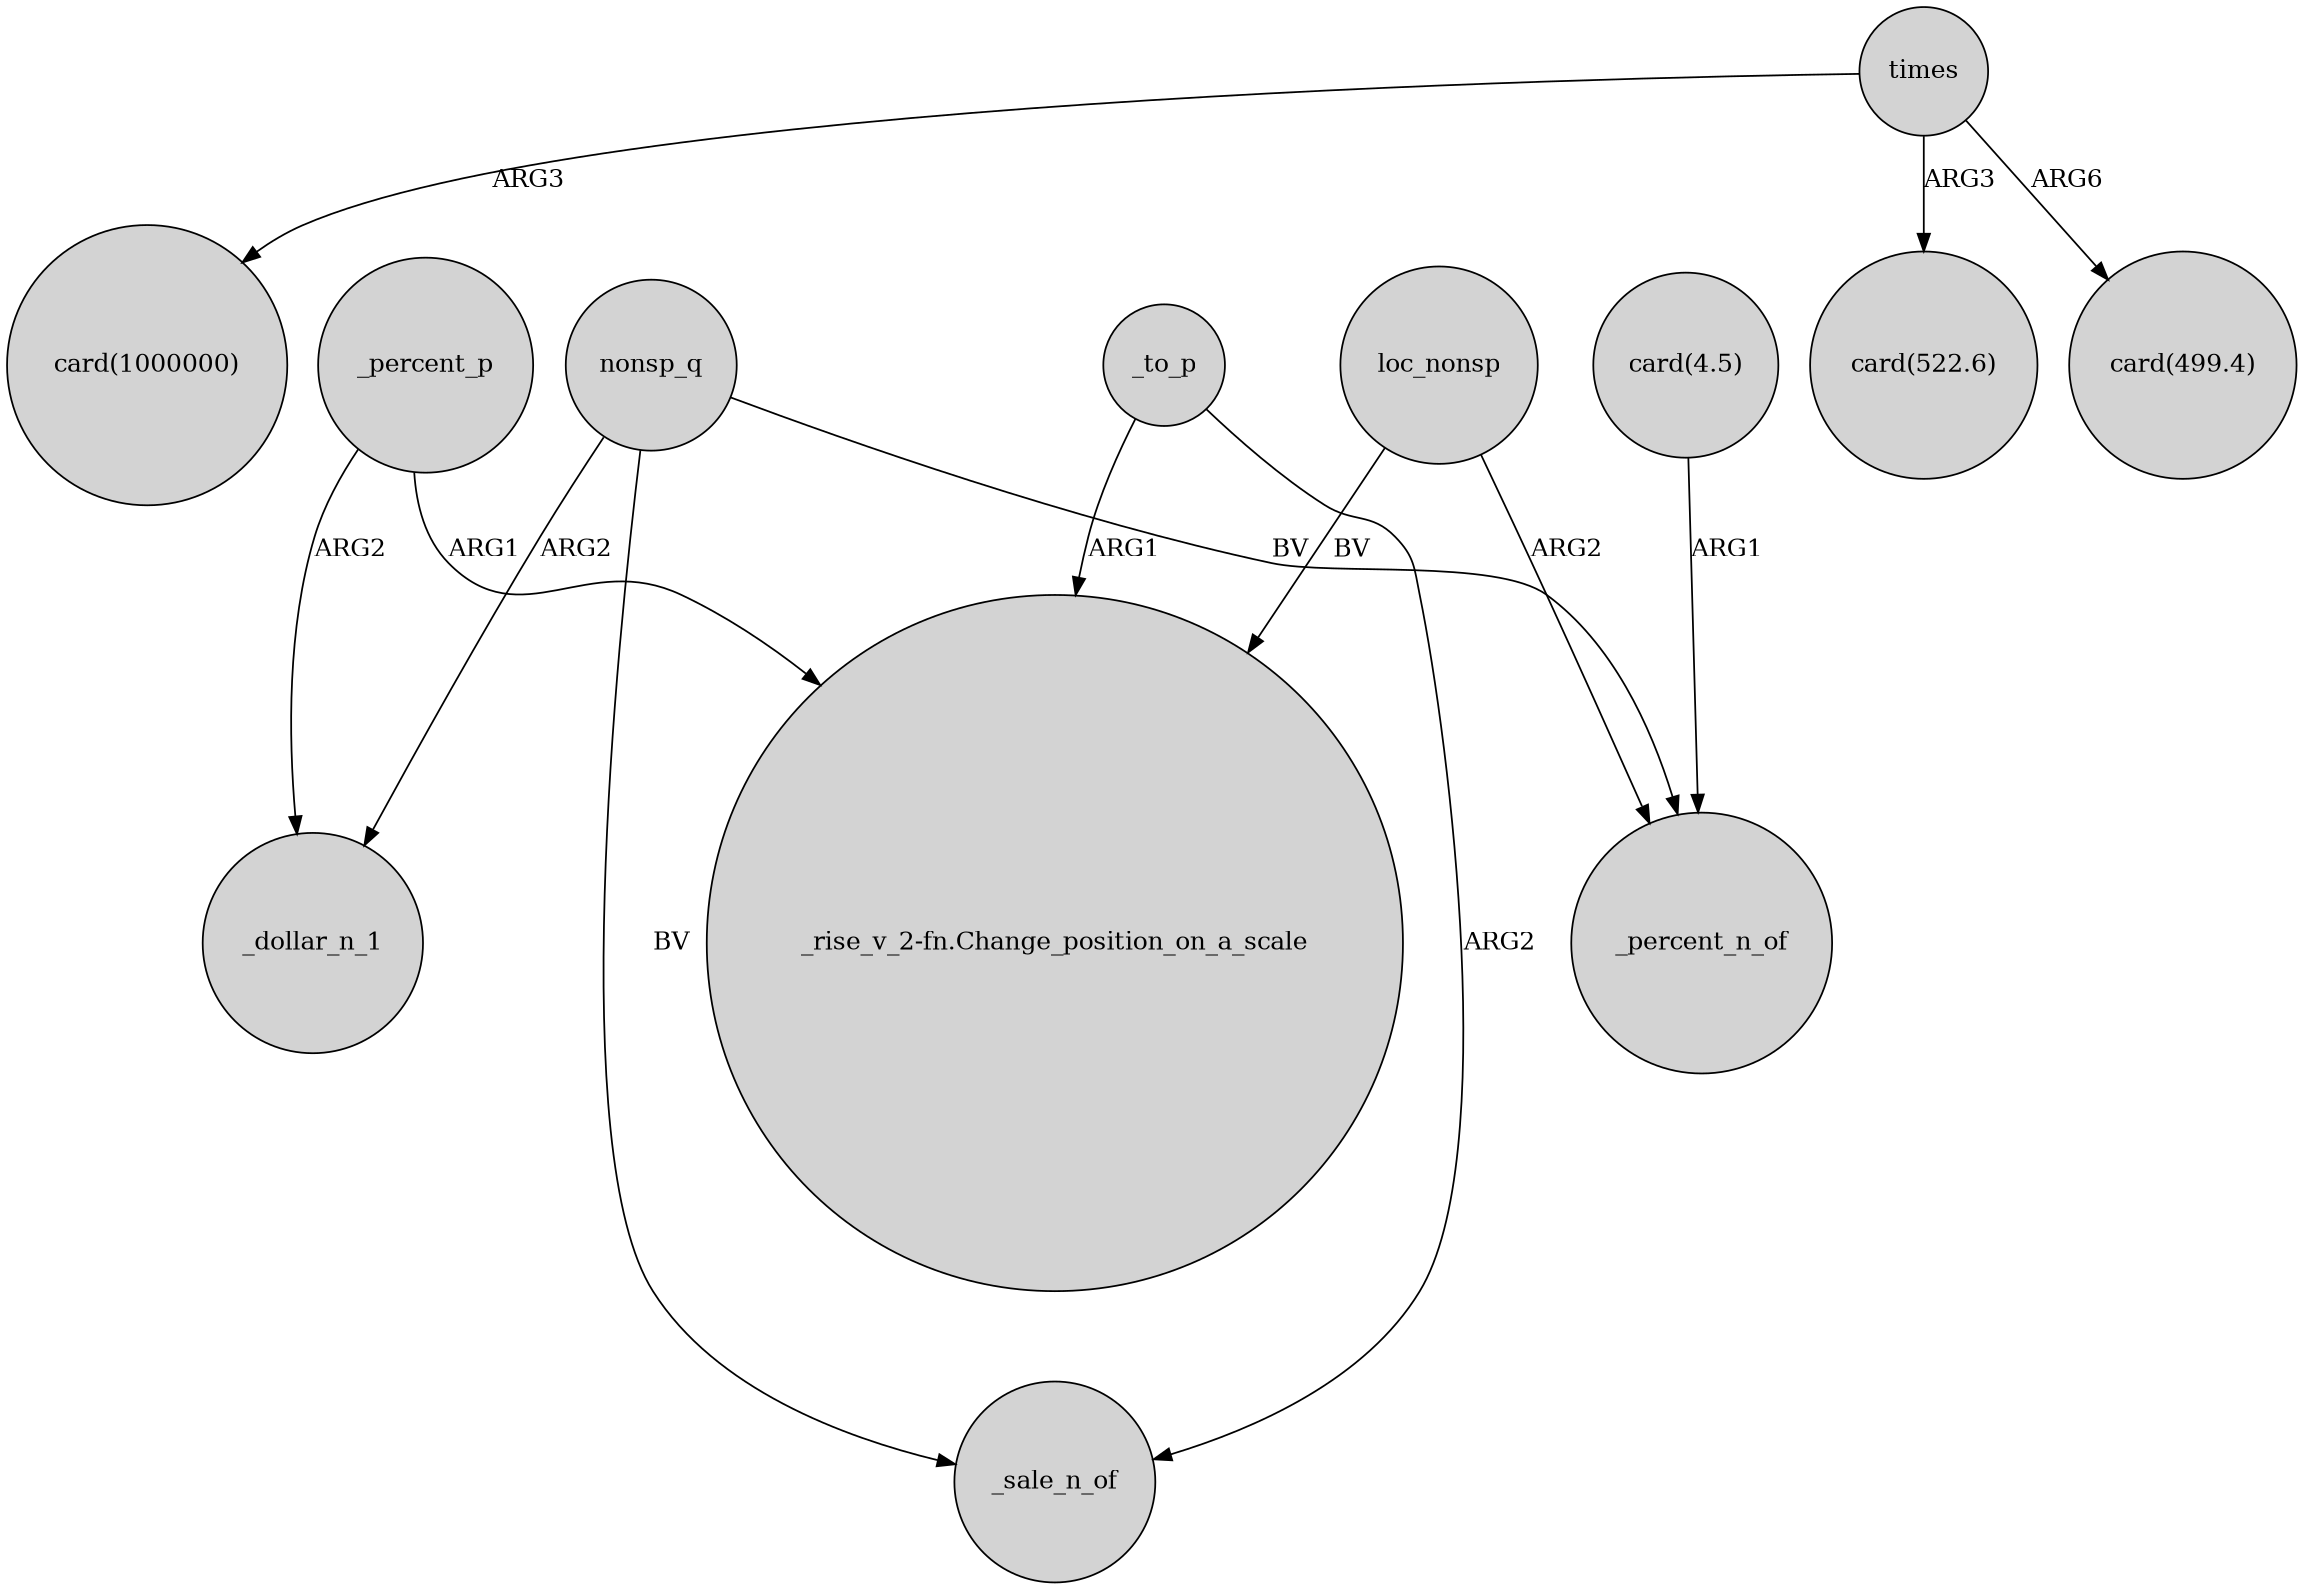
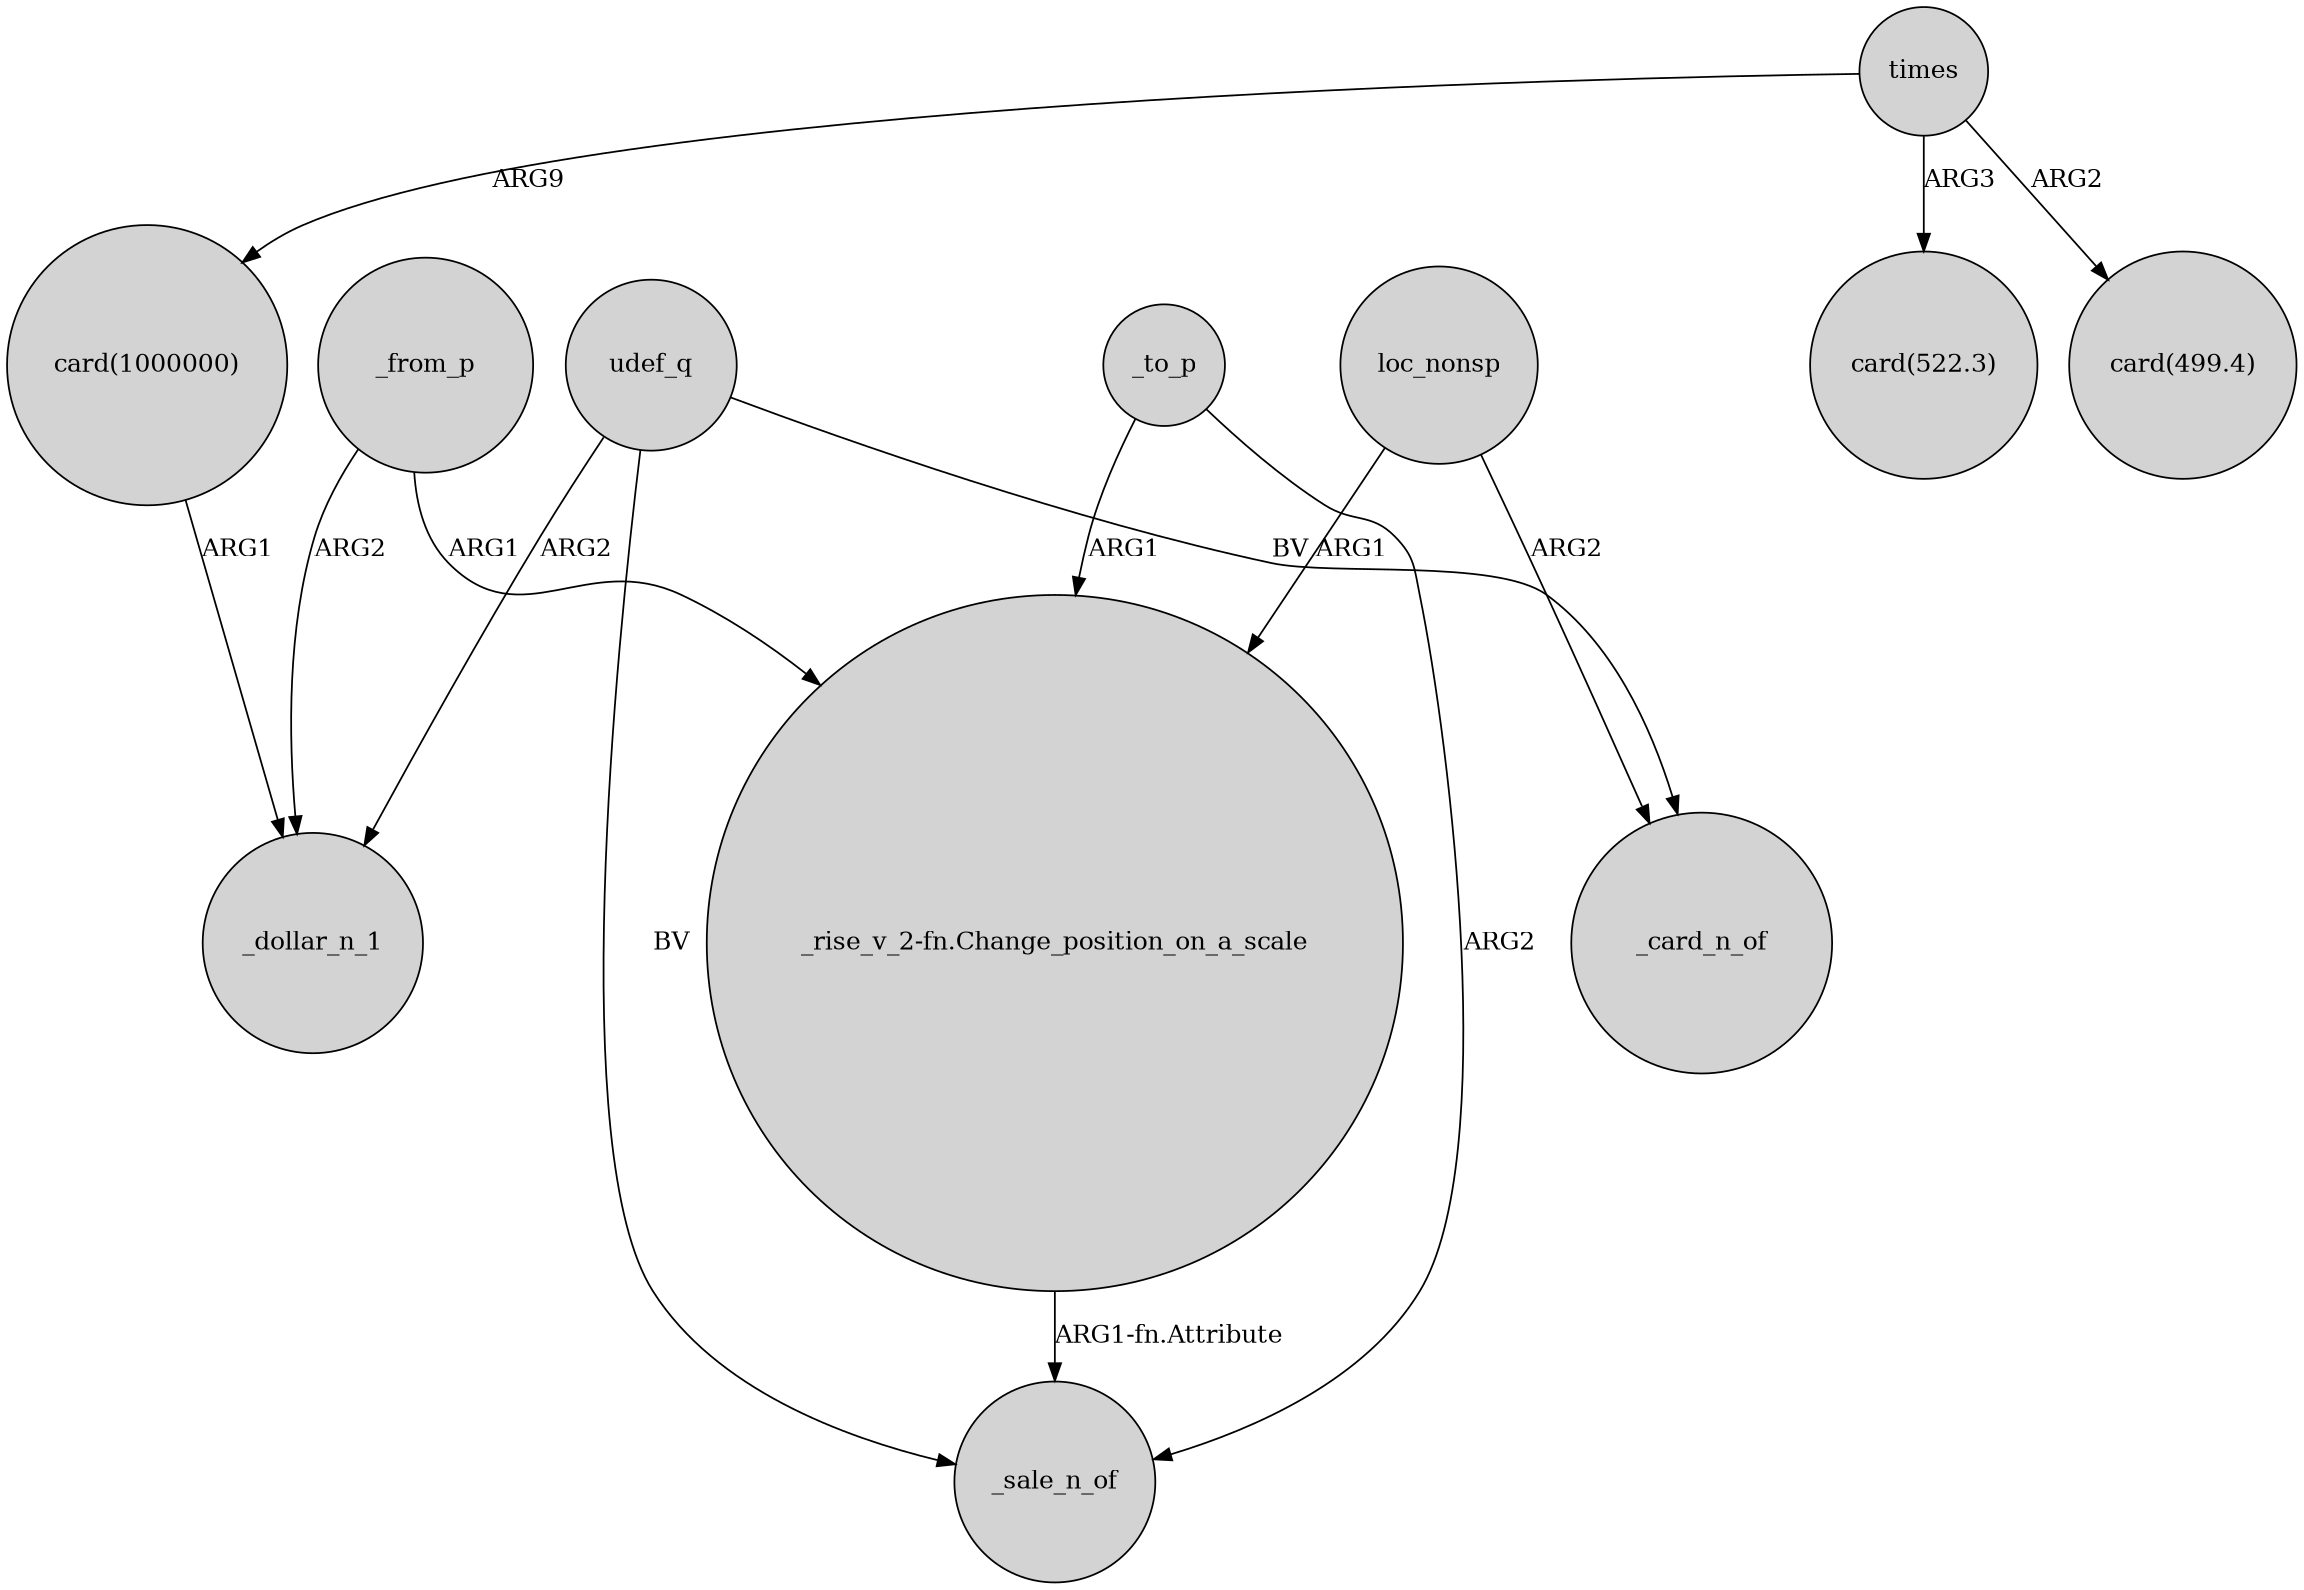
edge "times" -> "card(1000000)": label "ARG3" -> "ARG9"
edge "times" -> "card(499.4)": label "ARG6" -> "ARG2"
node "_percent_p": label "_percent_p" -> "_from_p"
node "nonsp_q": label "nonsp_q" -> "udef_q"
node "card(4.5)": removed
node "card(522.6)": label "card(522.6)" -> "card(522.3)"
edge "loc_nonsp" -> "_rise_v_2-fn.Change_position_on_a_scale": label "BV" -> "ARG1"
edge "card(1000000)" -> "_dollar_n_1": added, label "ARG1"
node "_percent_n_of": label "_percent_n_of" -> "_card_n_of"
edge "_rise_v_2-fn.Change_position_on_a_scale" -> "_sale_n_of": added, label "ARG1-fn.Attribute"
